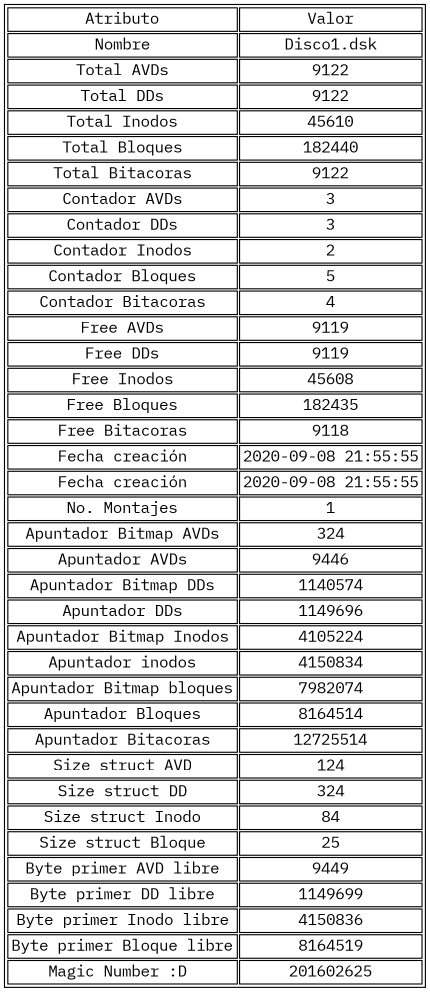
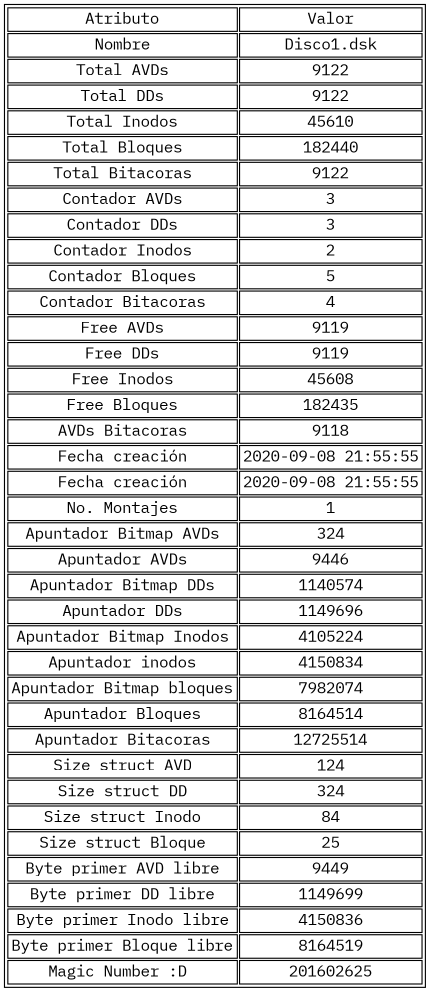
node "Atributo": text "Free Bitacoras" -> "AVDs Bitacoras"
